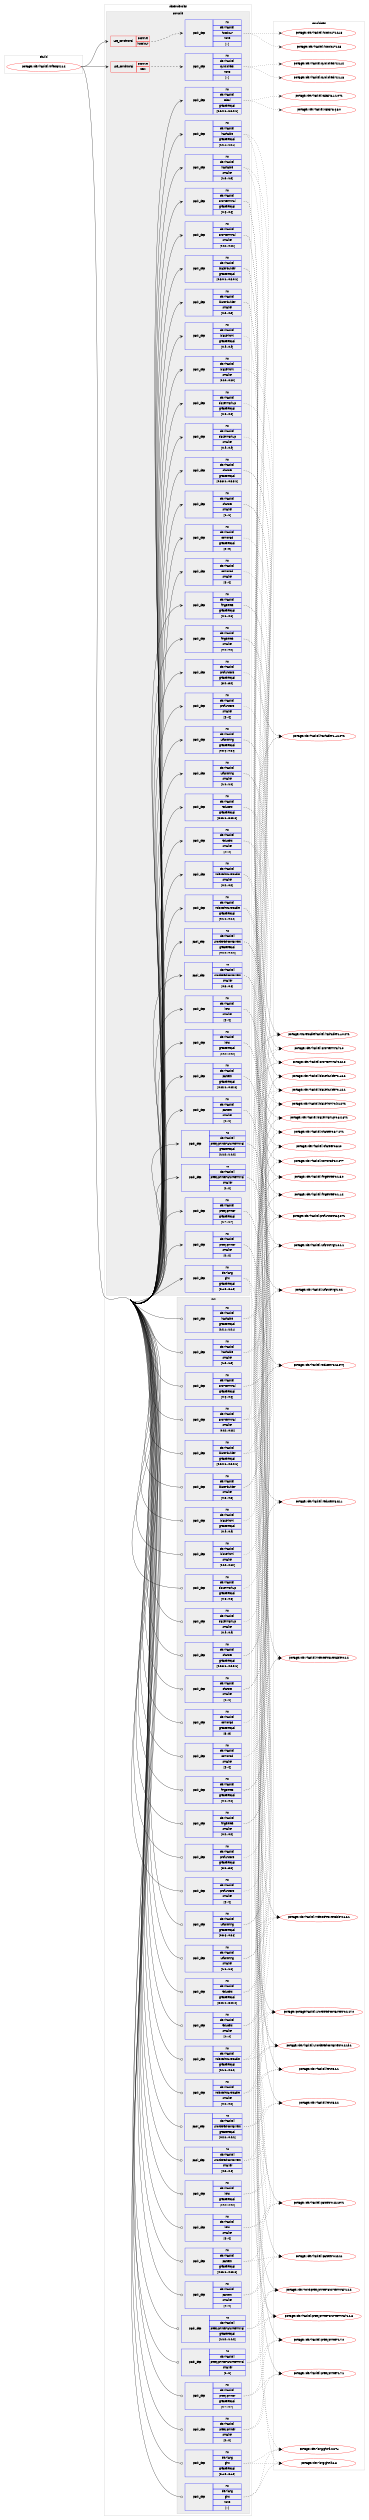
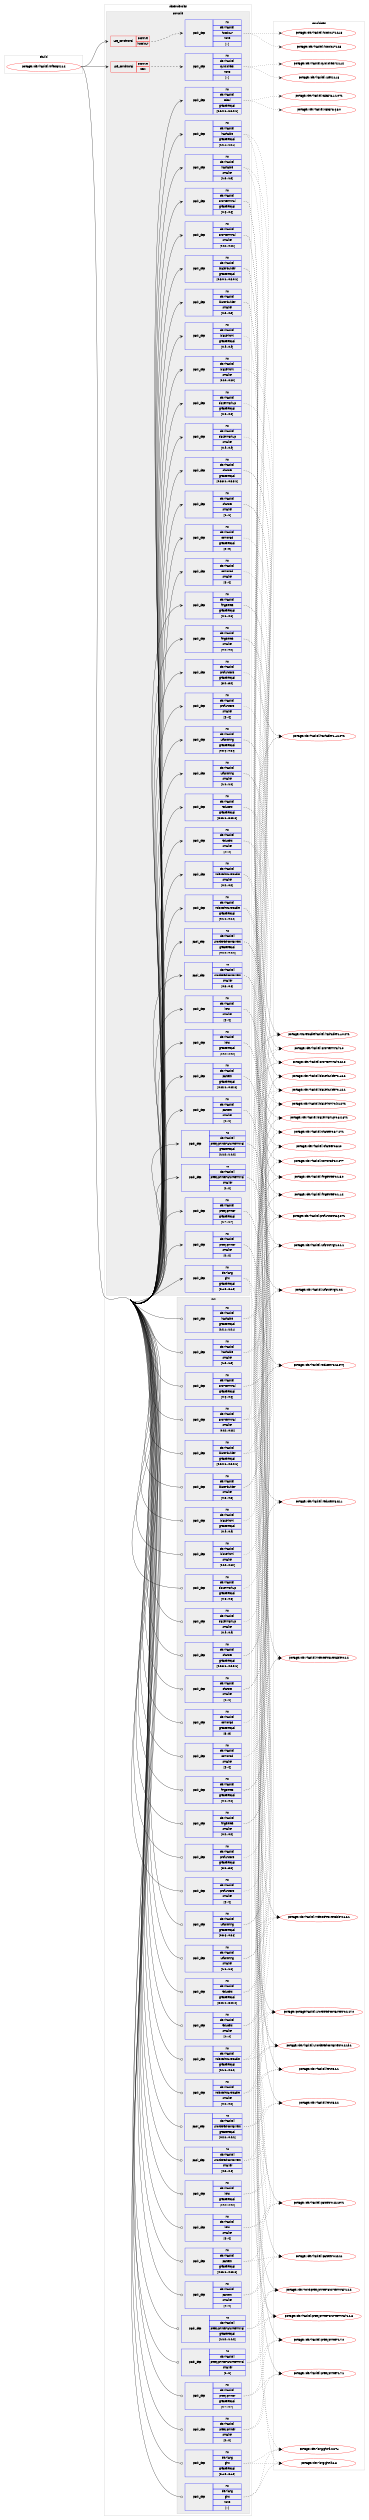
node "portage://dev-haskell/quickcheck-2.14.3": label "portage://dev-haskell/quickcheck-2.14.3" -> "portage://dev-haskell/use-2.14.3"
